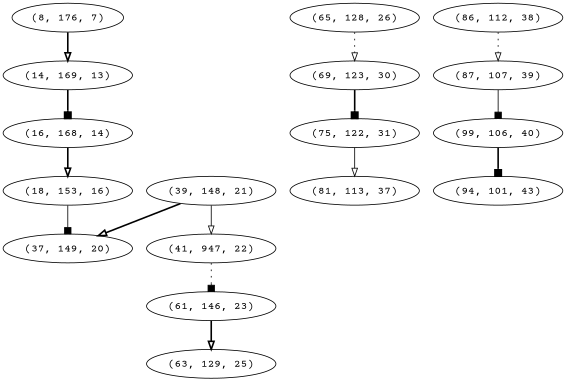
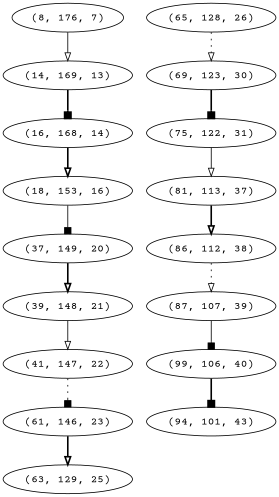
edge "(8, 176, 7)" -> "(14, 169, 13)": style bold -> solid
edge "(81, 113, 37)" -> "(86, 112, 38)": added
edge "(39, 148, 21)" -> "(37, 149, 20)": reversed
node "(41, 947, 22)": label "(41, 947, 22)" -> "(41, 147, 22)"
